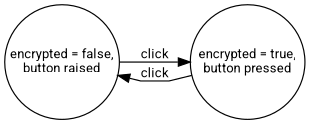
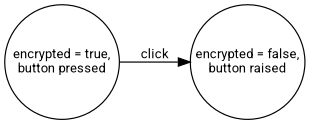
edge "encrypted = false, button raised" -> "encrypted = true, button pressed": removed, label "click"
